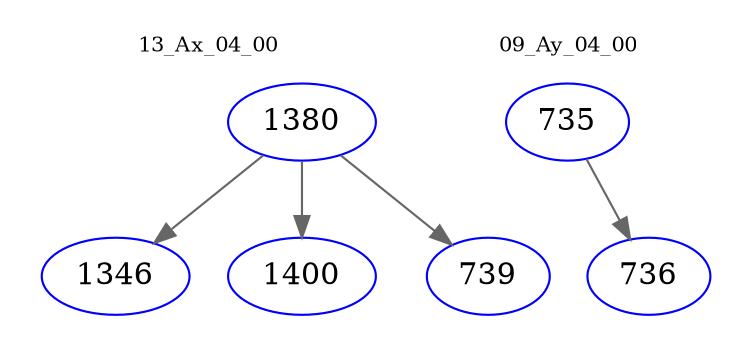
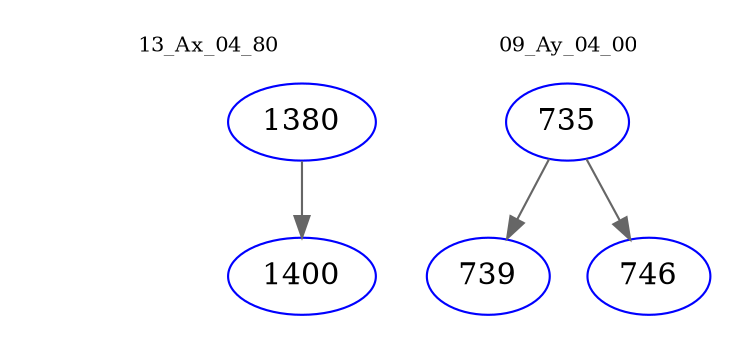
cluster "13_Ax_04_00": label "13_Ax_04_00" -> "13_Ax_04_80"
edge "1380" -> "739": now "735" -> "739"
node "1346": removed
node "736": label "736" -> "746"
